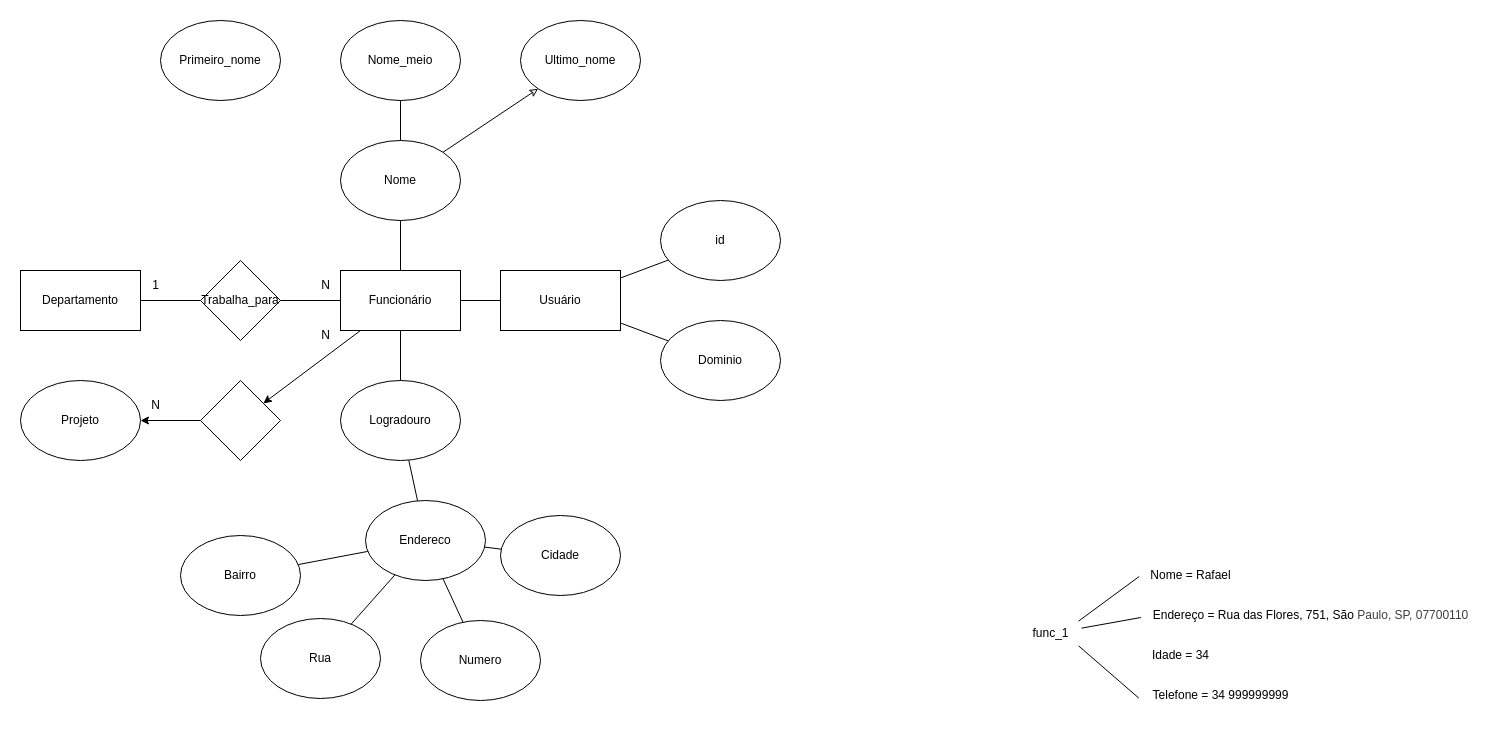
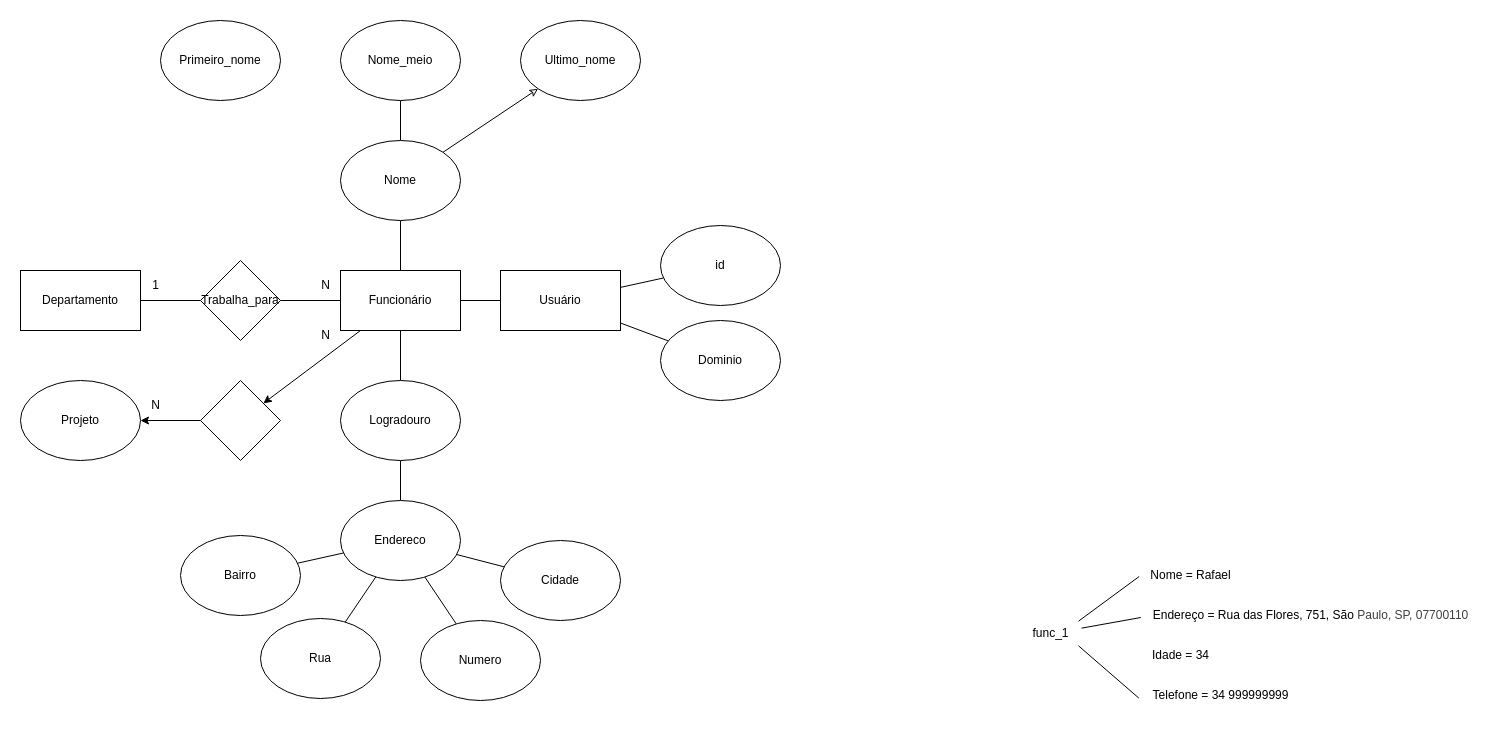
node "id": moved (721, 241) -> (721, 266)
node "Endereco": moved (426, 541) -> (401, 541)
node "Cidade": moved (561, 556) -> (561, 581)
